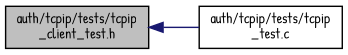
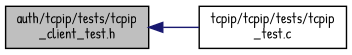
node "auth/tcpip/tests/tcpip _test.c": label "auth/tcpip/tests/tcpip _test.c" -> "tcpip/tcpip/tests/tcpip _test.c"
